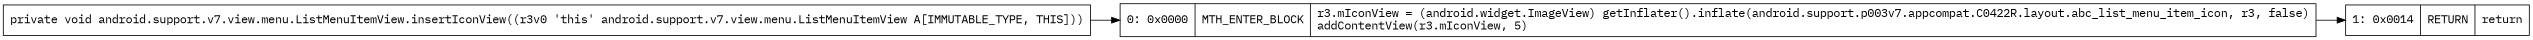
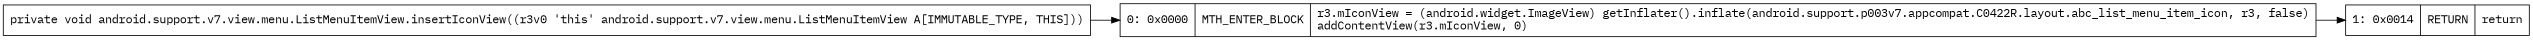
node "0: 0x0000": text "addContentView(r3.mIconView, 5)" -> "addContentView(r3.mIconView, 0)"
